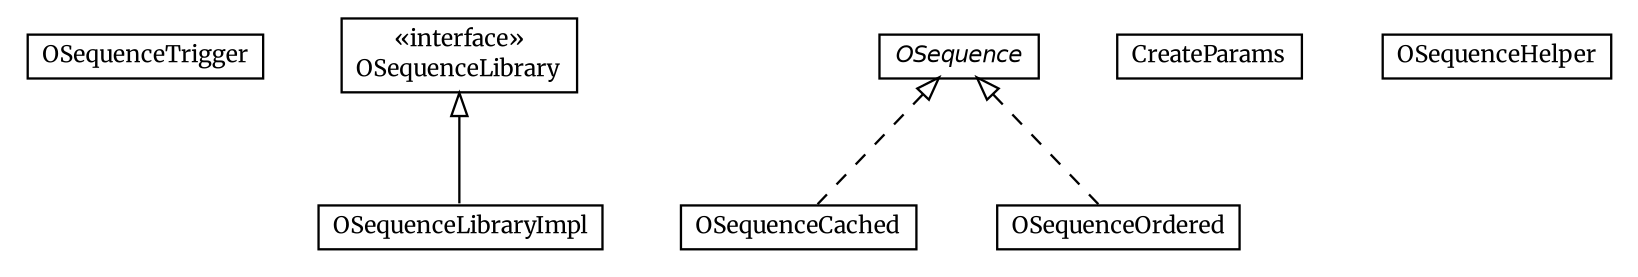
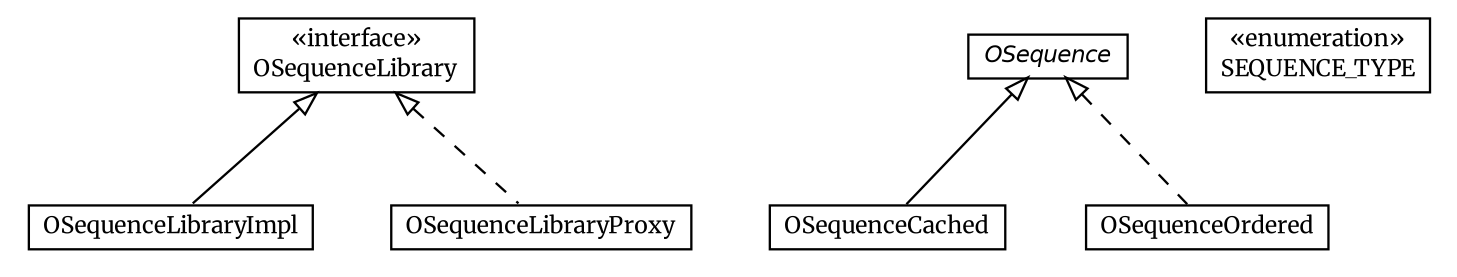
node "OSequenceTrigger": removed
node "CreateParams": removed
node "SEQUENCE_TYPE": added
node "OSequenceHelper": removed
edge "OSequenceCached" -> "OSequence": style dashed -> solid
node "OSequenceLibraryProxy": added
